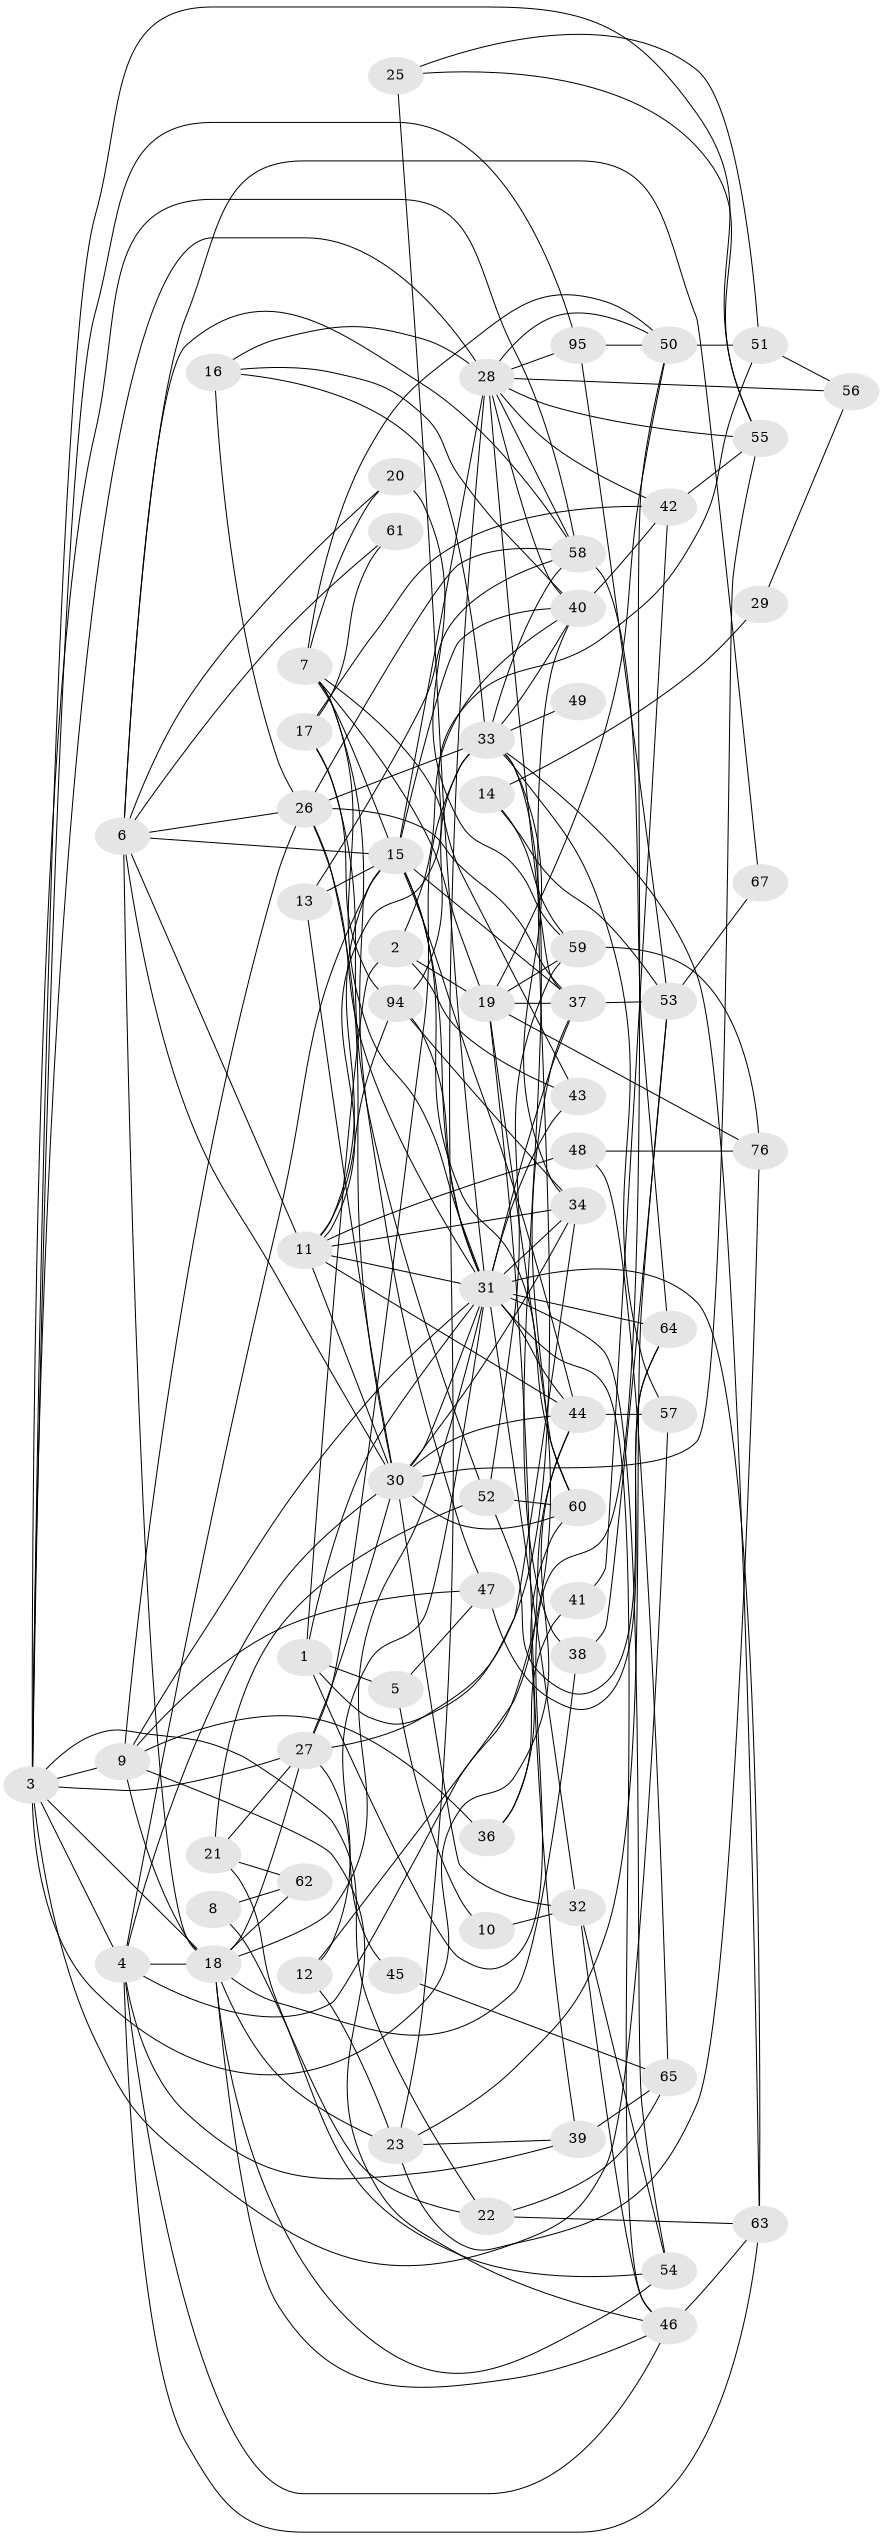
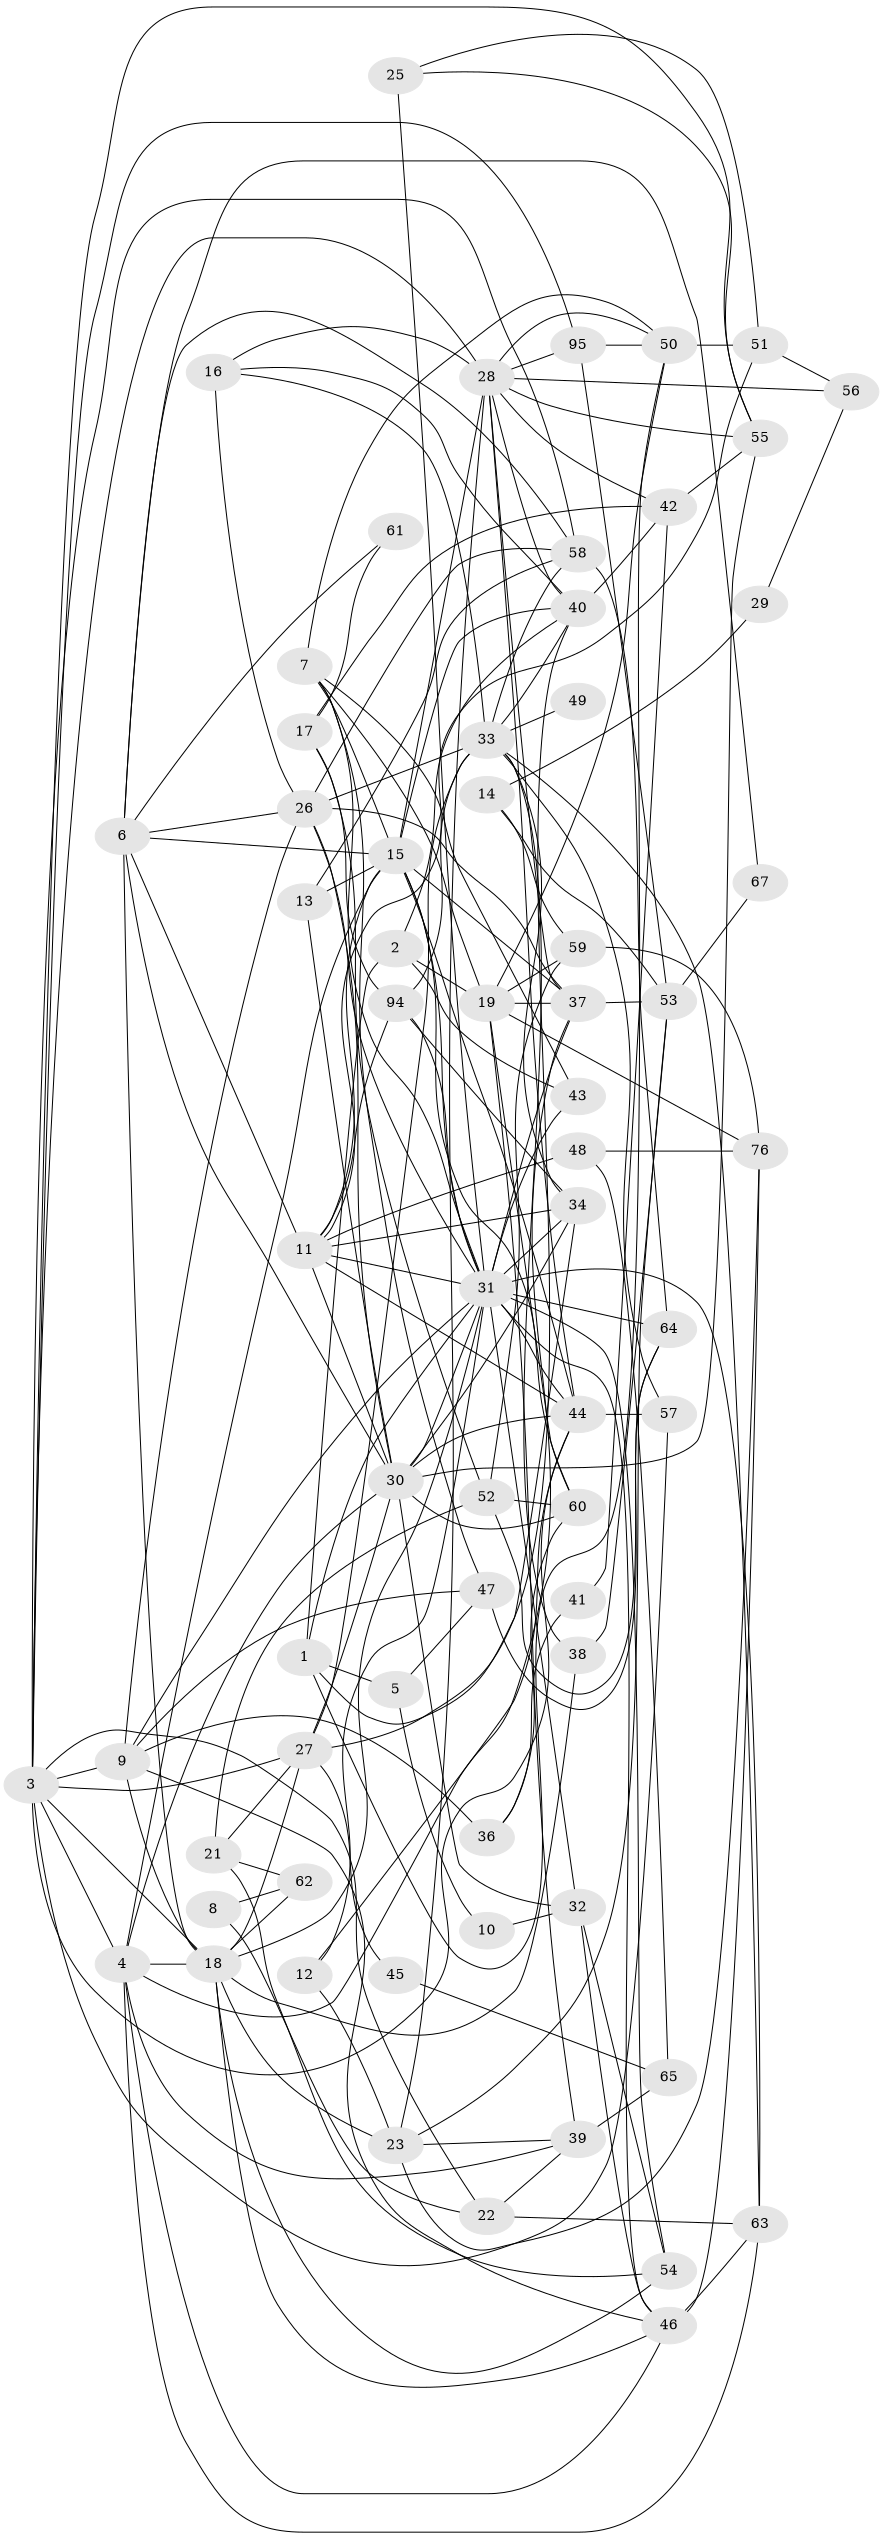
edge "28" -- "58": now "28" -- "44"
node "20": removed
edge "76" -- "46": added
edge "65" -- "22": now "39" -- "22"
